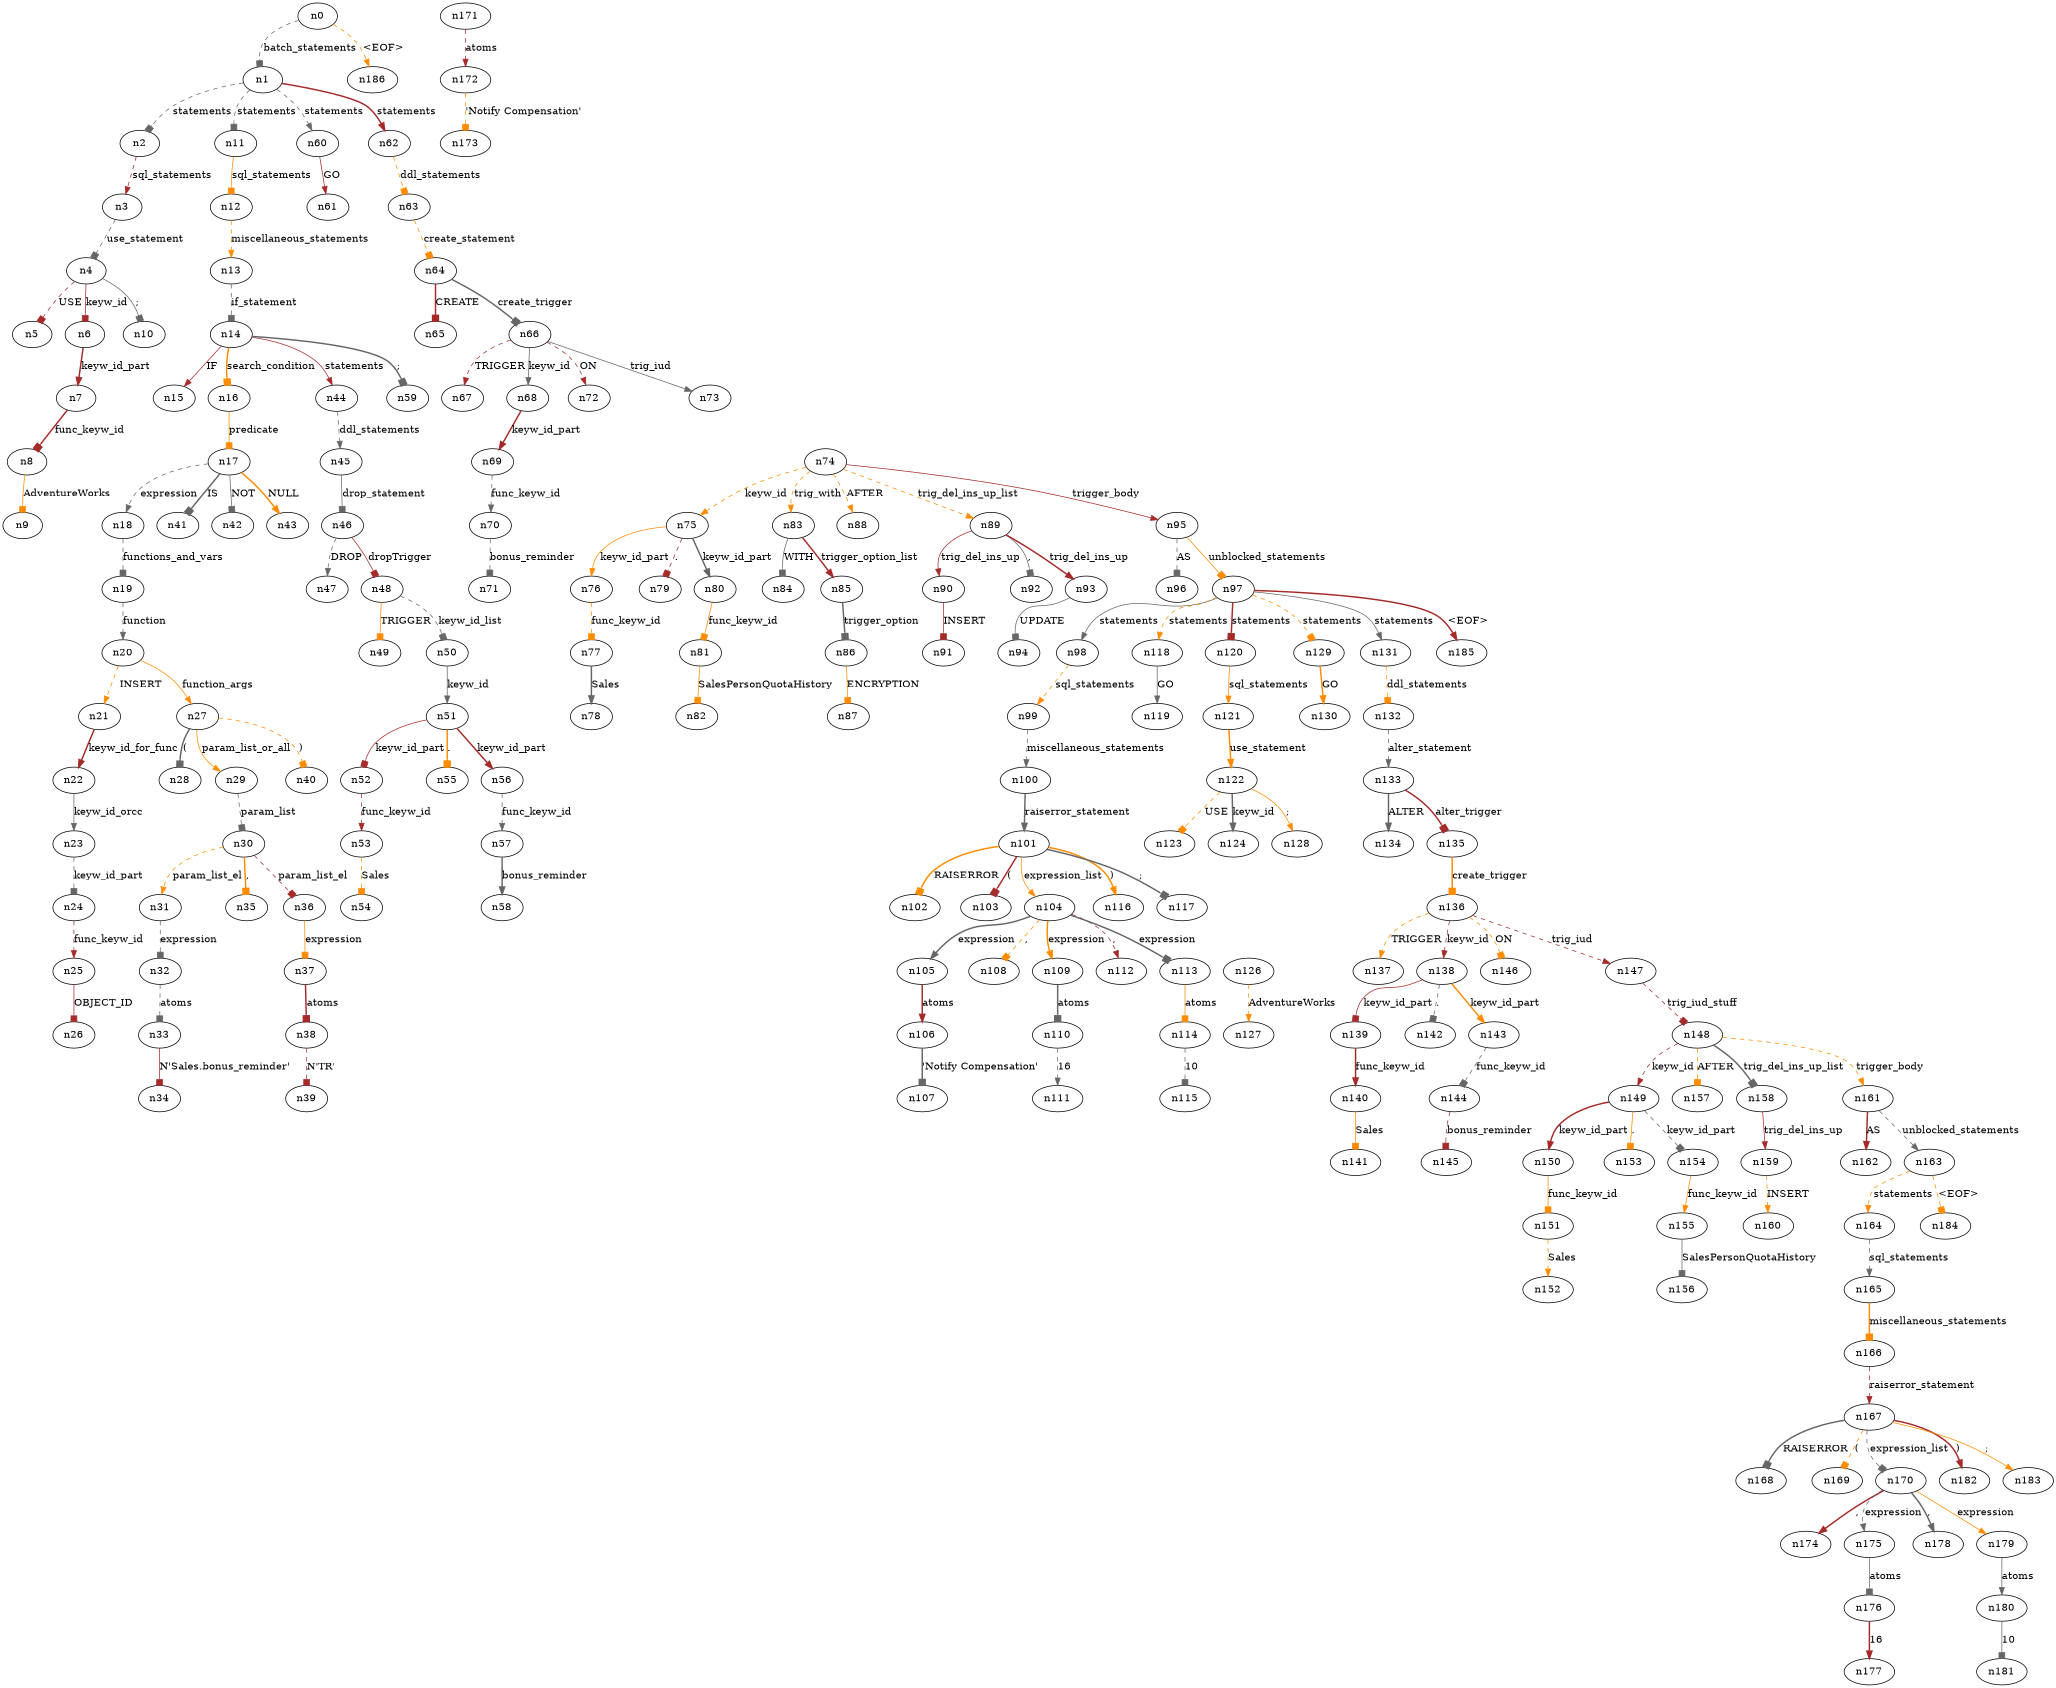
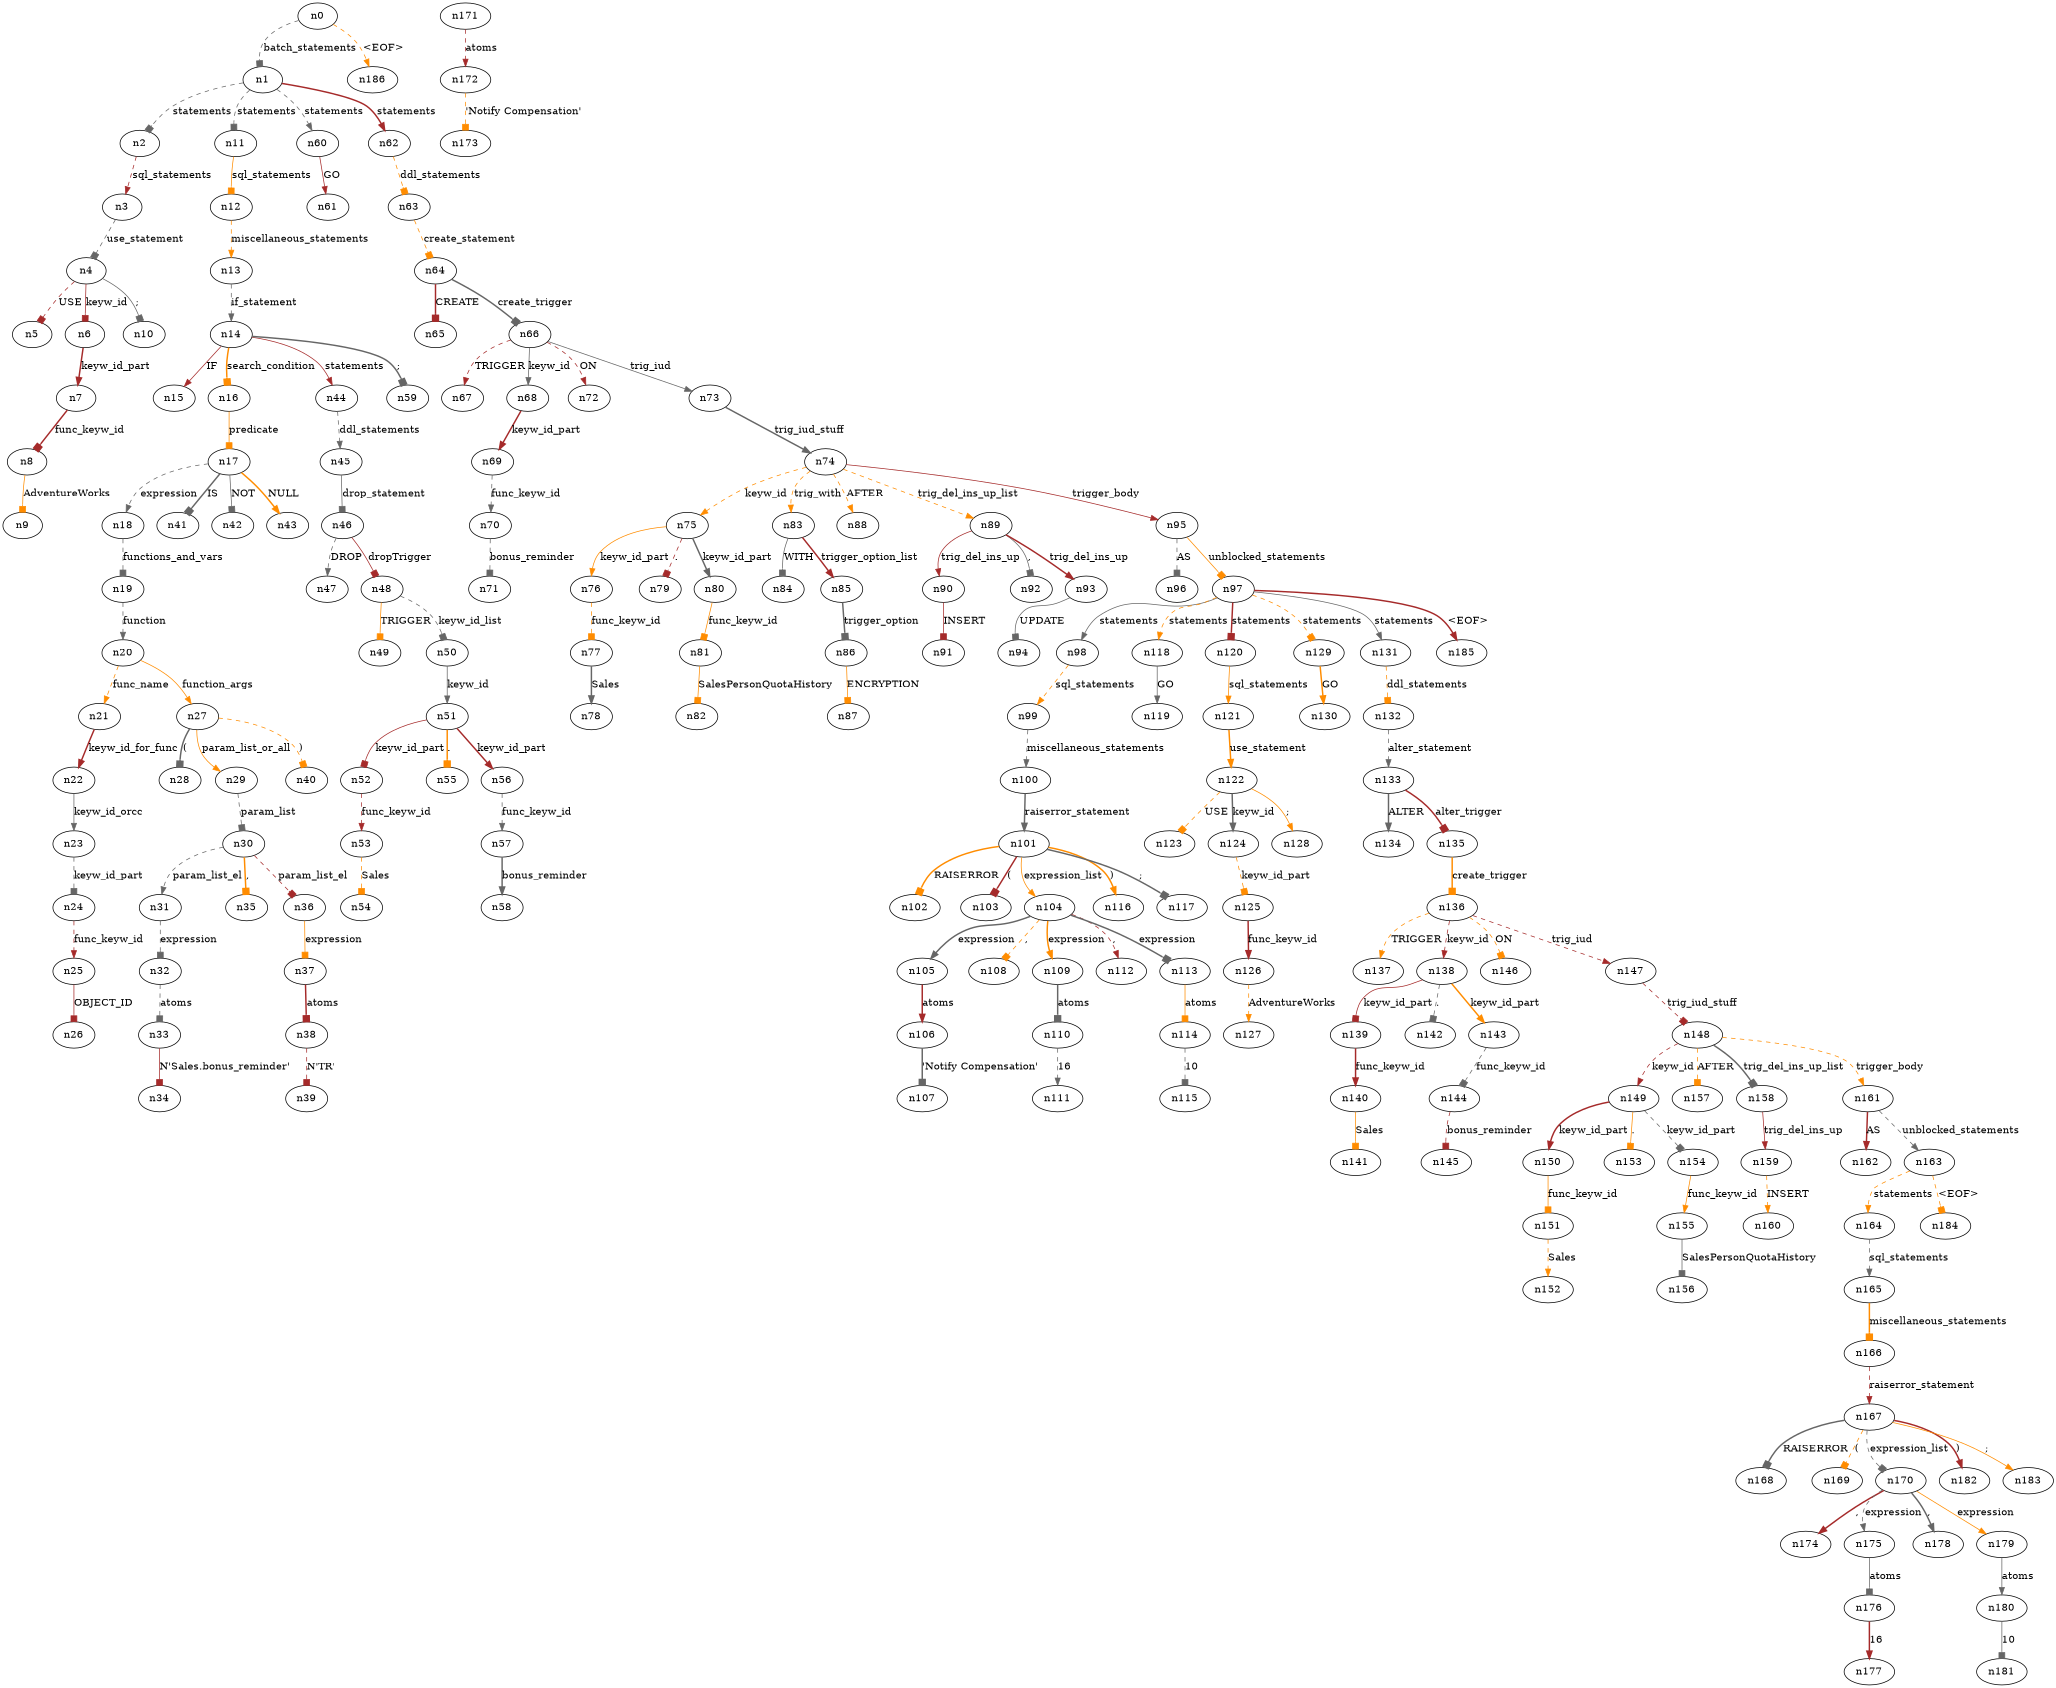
edge "n13" -> "n14": arrowhead box -> normal
edge "n73" -> "n74": added, label "trig_iud_stuff"
edge "n20" -> "n21": label "INSERT" -> "func_name"
edge "n30" -> "n31": color darkorange -> gray40
node "n125": added
